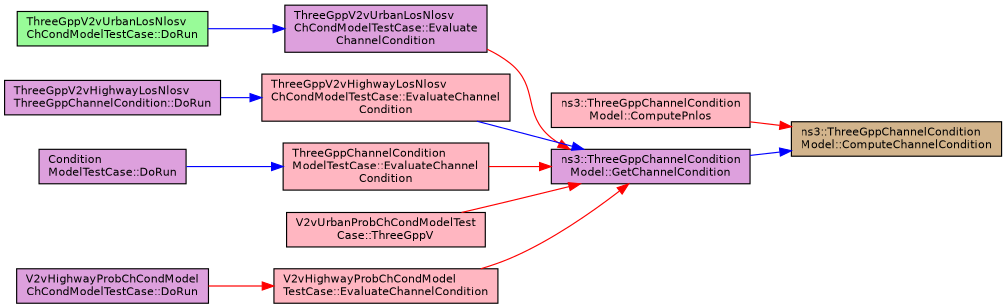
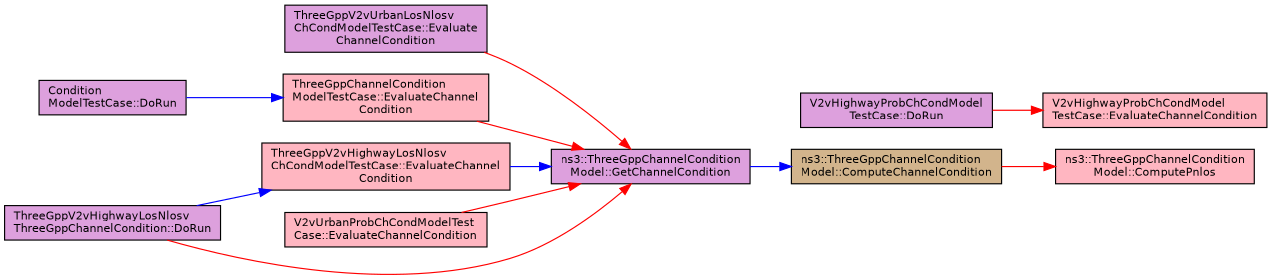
node "ThreeGppV2vUrbanLosNlosv ChCondModelTestCase::DoRun": removed
edge "ns3::ThreeGppChannelCondition Model::ComputePnlos" -> "ns3::ThreeGppChannelCondition Model::ComputeChannelCondition": reversed
node "V2vUrbanProbChCondModelTest Case::ThreeGppV": label "V2vUrbanProbChCondModelTest Case::ThreeGppV" -> "V2vUrbanProbChCondModelTest Case::EvaluateChannelCondition"
edge "V2vHighwayProbChCondModel TestCase::EvaluateChannelCondition" -> "ns3::ThreeGppChannelCondition Model::GetChannelCondition": now "ThreeGppV2vHighwayLosNlosv ThreeGppChannelCondition::DoRun" -> "ns3::ThreeGppChannelCondition Model::GetChannelCondition"
node "V2vHighwayProbChCondModel ChCondModelTestCase::DoRun": label "V2vHighwayProbChCondModel ChCondModelTestCase::DoRun" -> "V2vHighwayProbChCondModel TestCase::DoRun"
